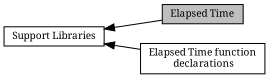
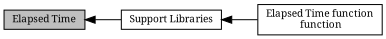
edge "Elapsed Time" -> "Support Libraries": reversed
node "Elapsed Time function declarations": label "Elapsed Time function declarations" -> "Elapsed Time function function"
